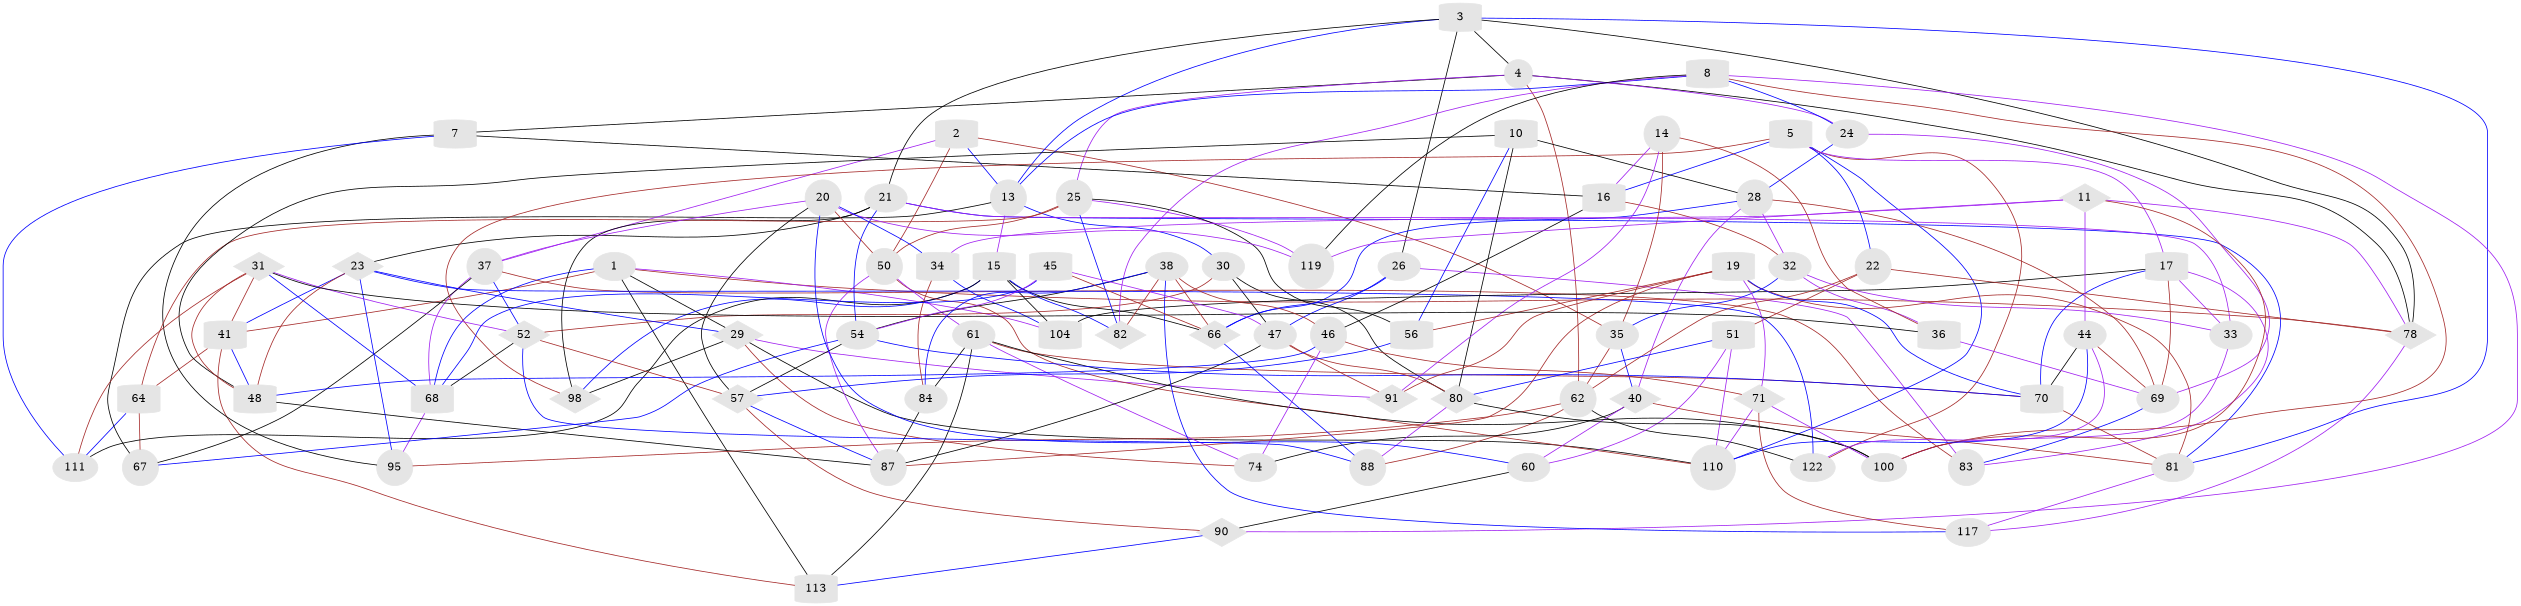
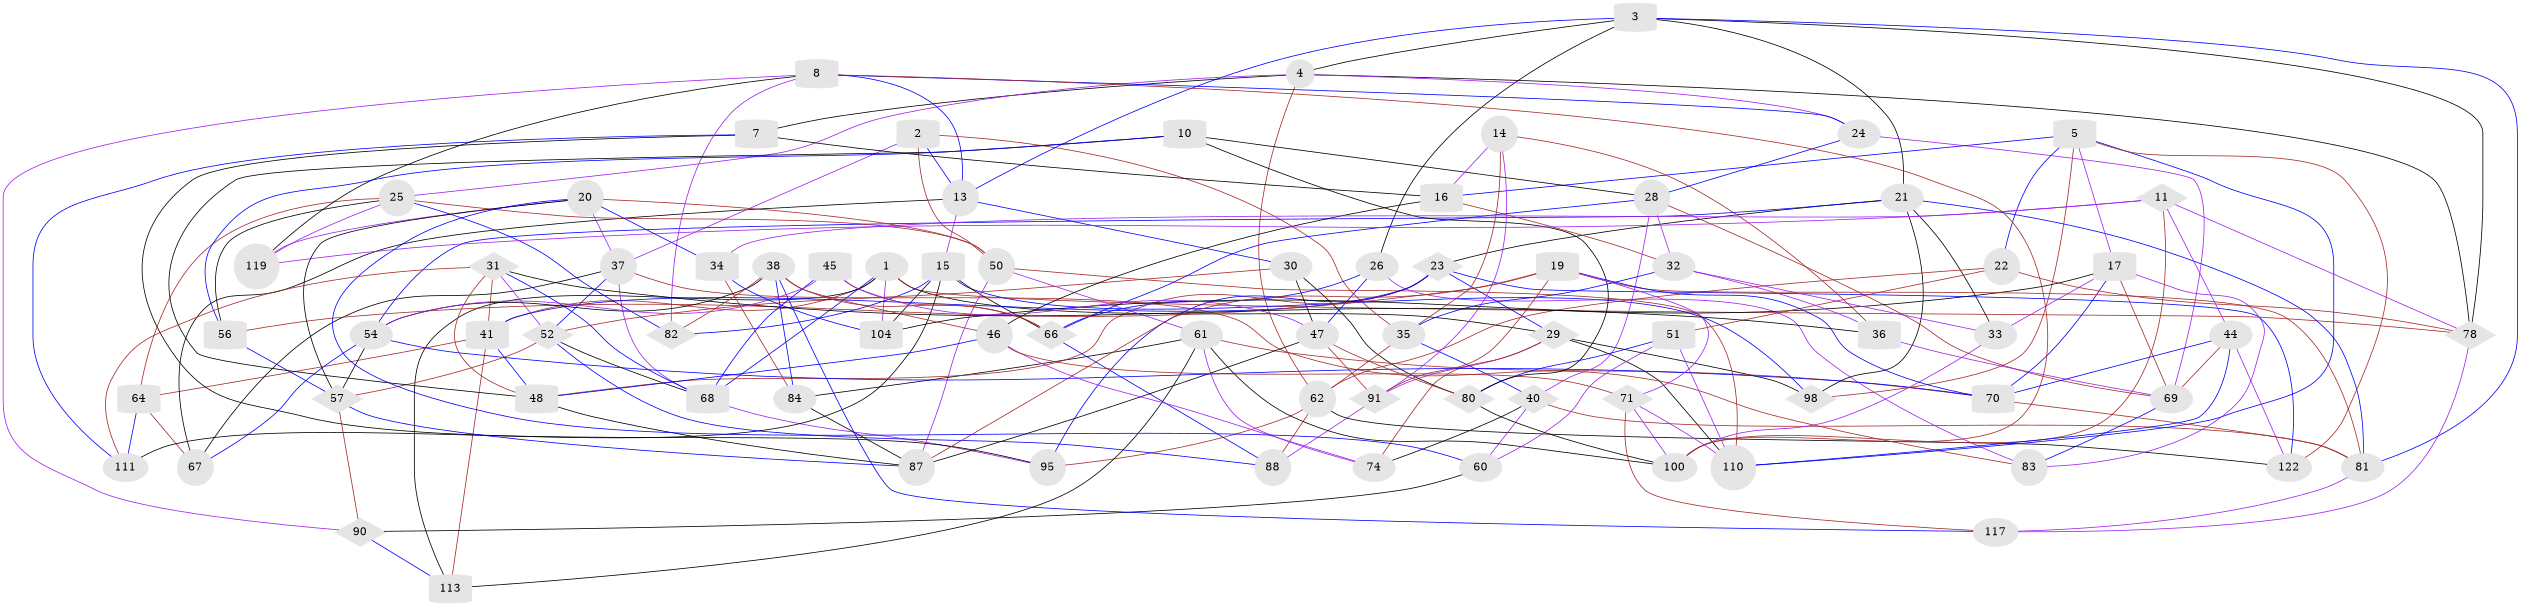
edge "21" -- "33": color purple -> black
edge "44" -- "70": color black -> blue
edge "80" -- "88": now "91" -- "88"
